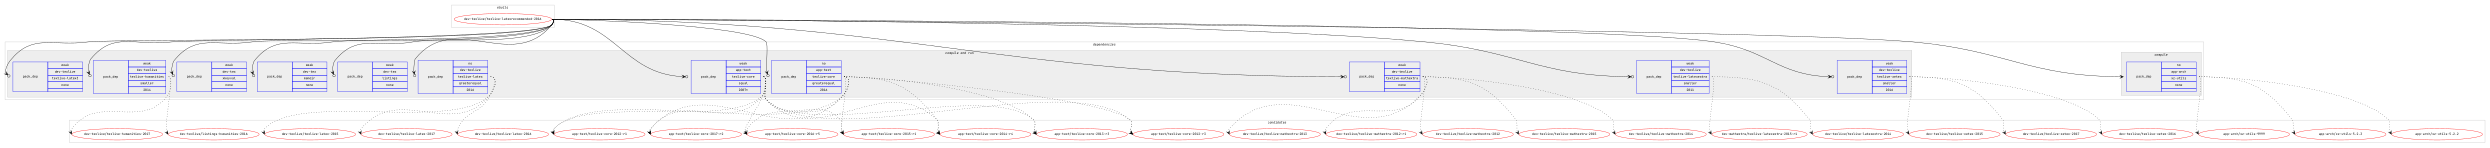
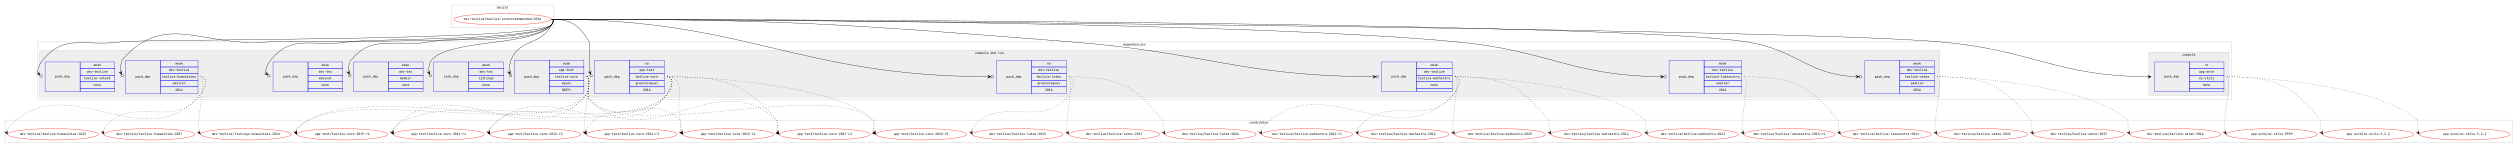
node "dev-texlive/texlive-humanities-2015": added
node "dev-mathextra/texlive-latexextra-2015-r1": label "dev-mathextra/texlive-latexextra-2015-r1" -> "dev-texlive/texlive-latexextra-2015-r1"
